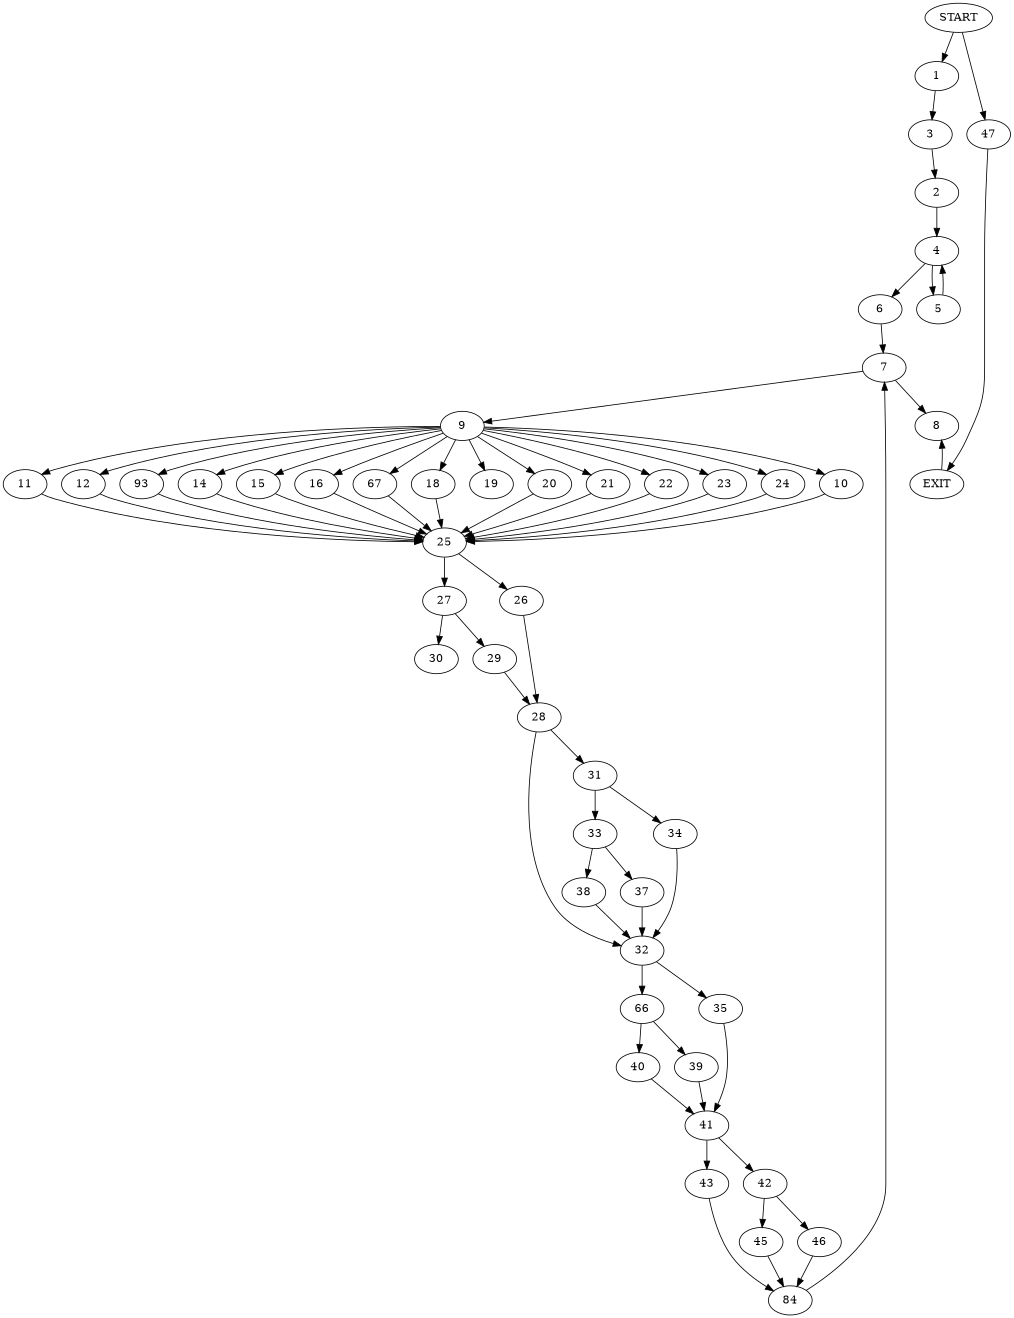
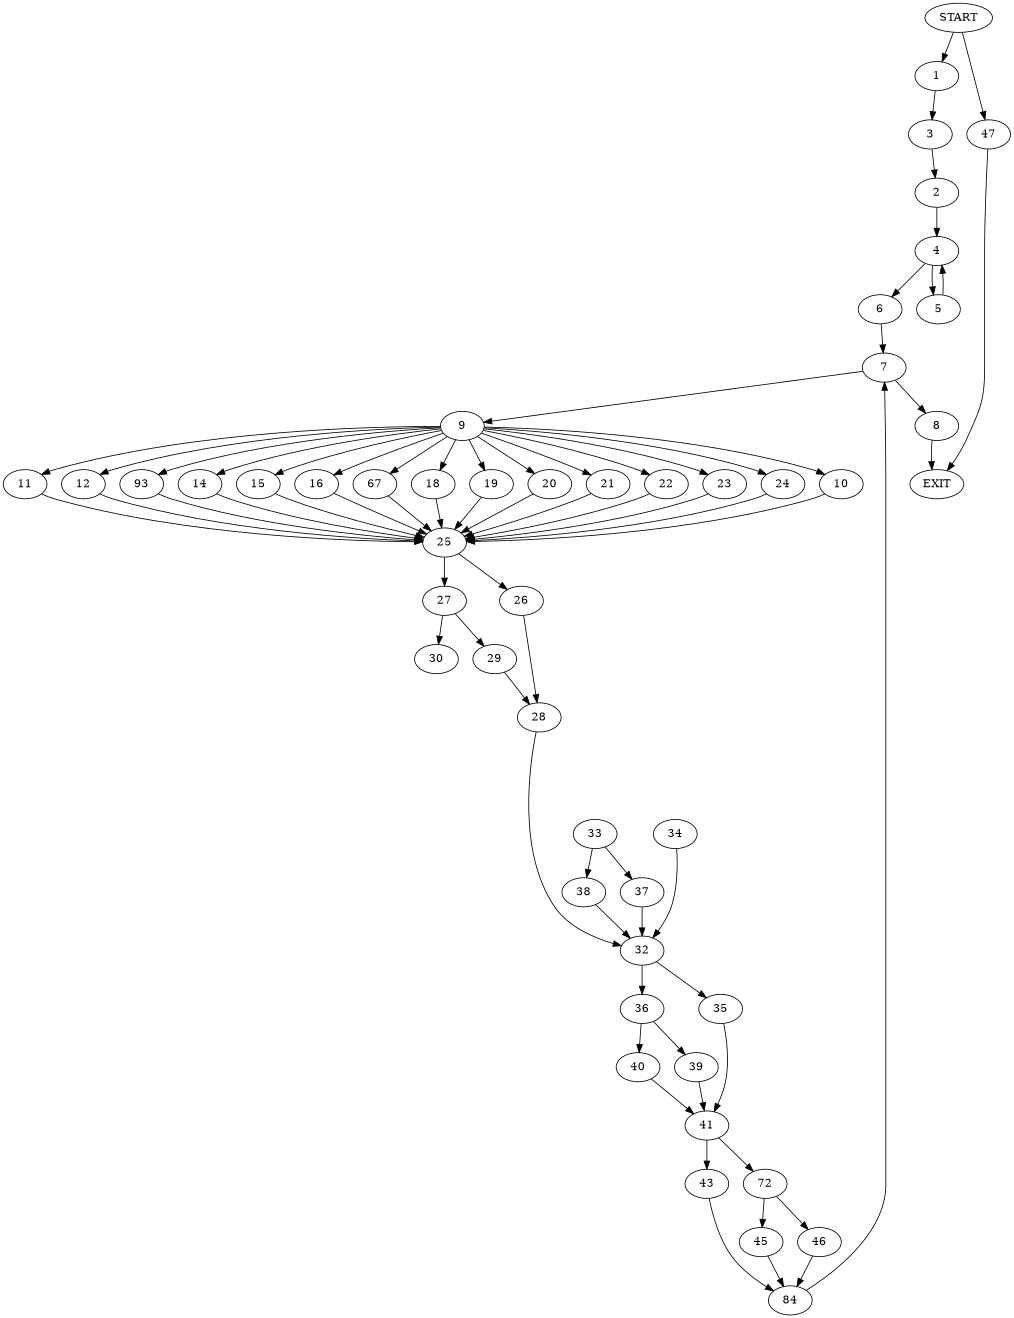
edge "EXIT" -> "8": reversed
edge "19" -> "25": added
node "31": removed
node "66": label "66" -> "36"
node "42": label "42" -> "72"
